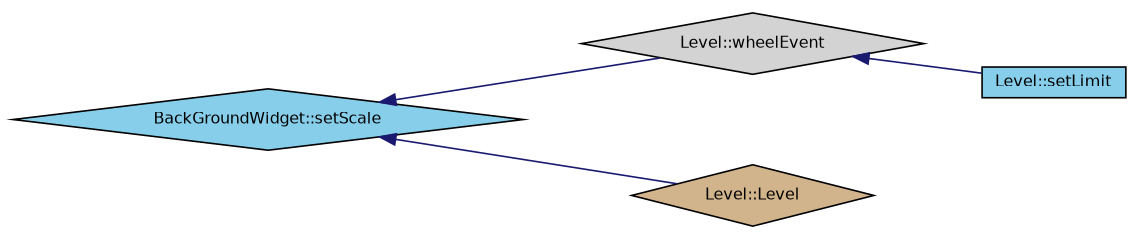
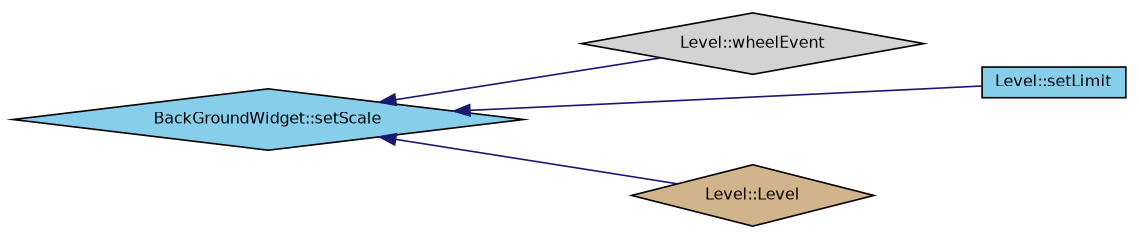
edge "Level::setLimit" -> "Level::wheelEvent": now "Level::setLimit" -> "BackGroundWidget::setScale"
